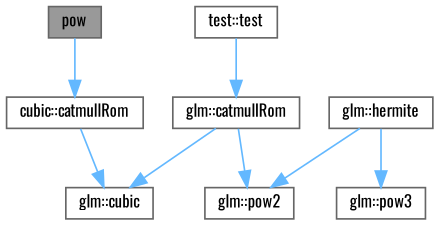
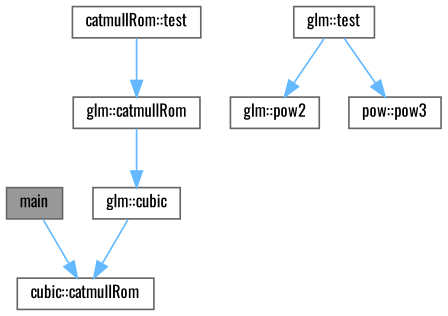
node "pow": label "pow" -> "main"
node "test::test": label "test::test" -> "catmullRom::test"
node "glm::hermite": label "glm::hermite" -> "glm::test"
edge "cubic::catmullRom" -> "glm::cubic": reversed
edge "glm::catmullRom" -> "glm::pow2": removed
node "glm::pow3": label "glm::pow3" -> "pow::pow3"
